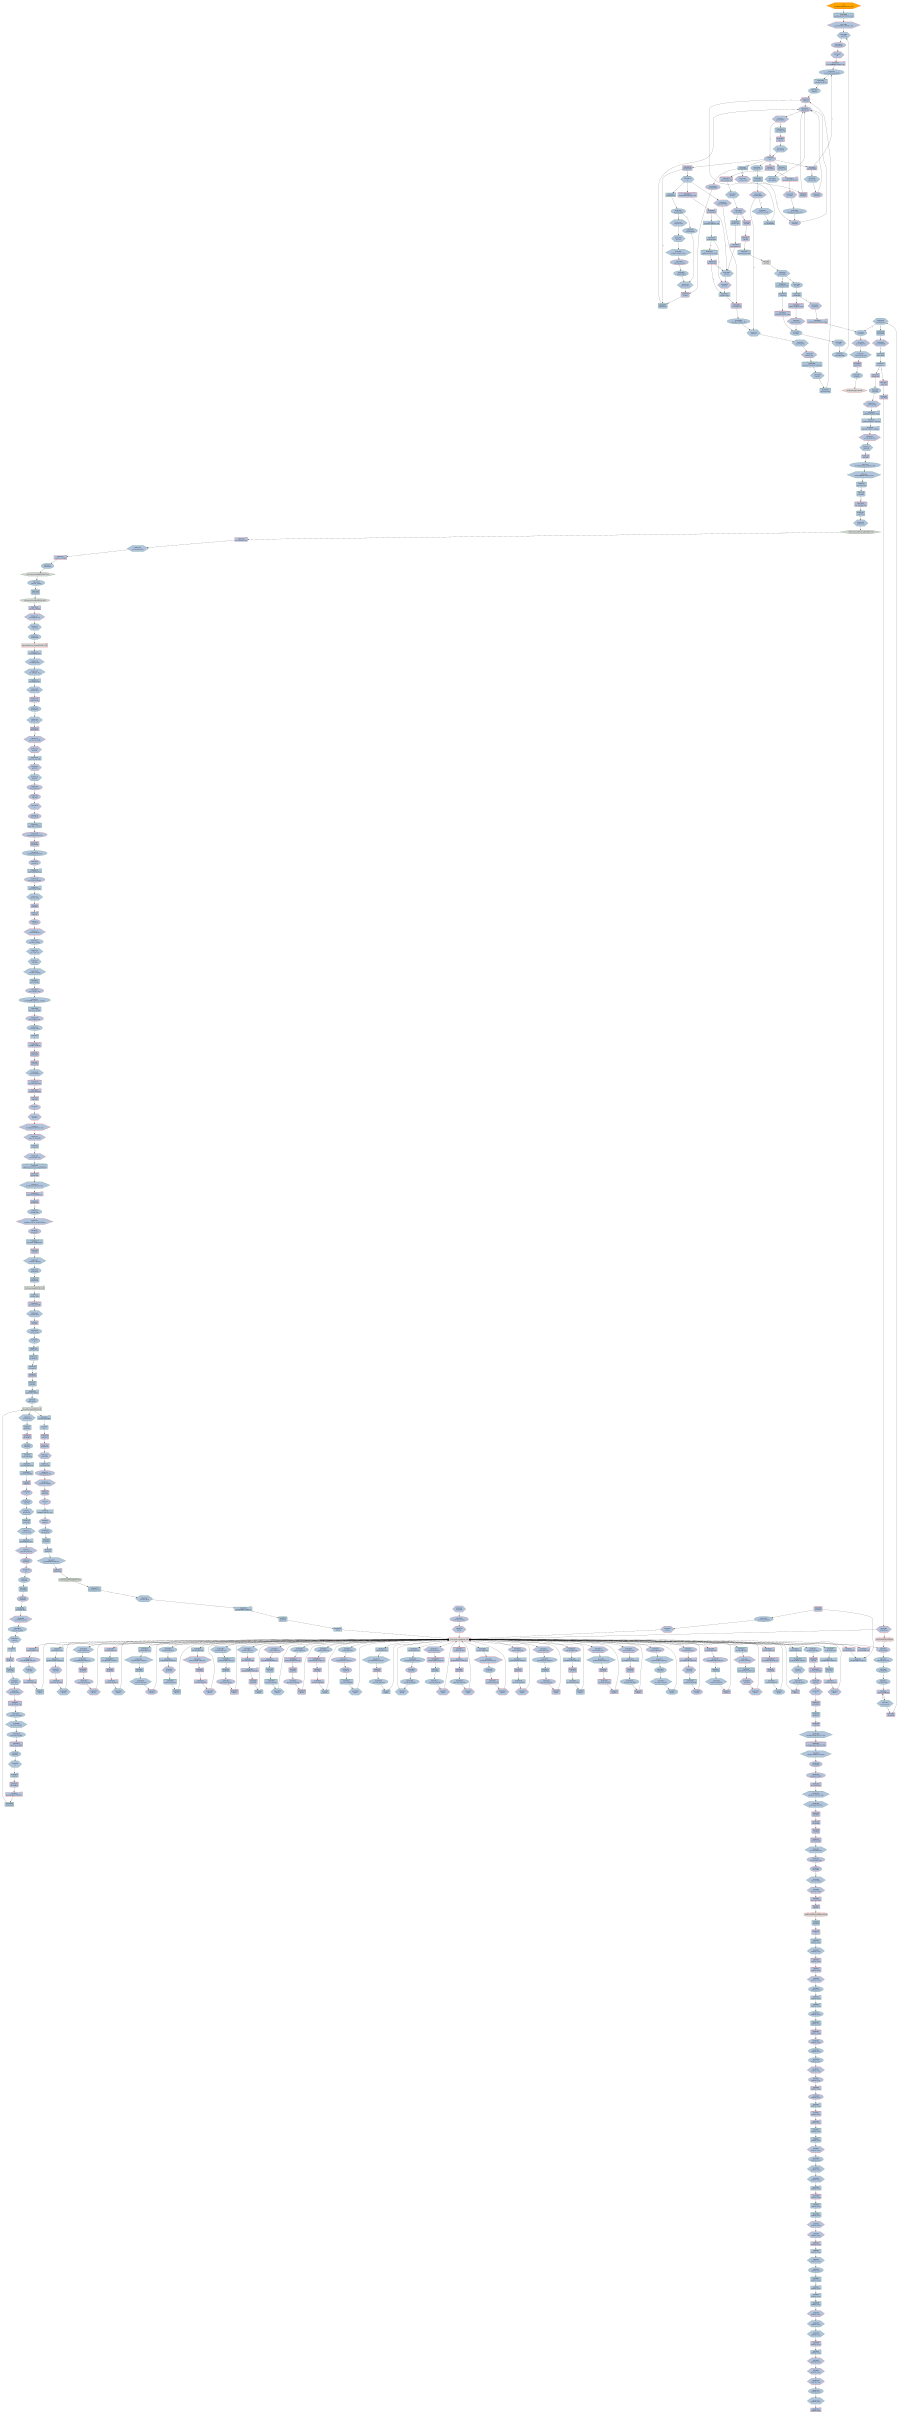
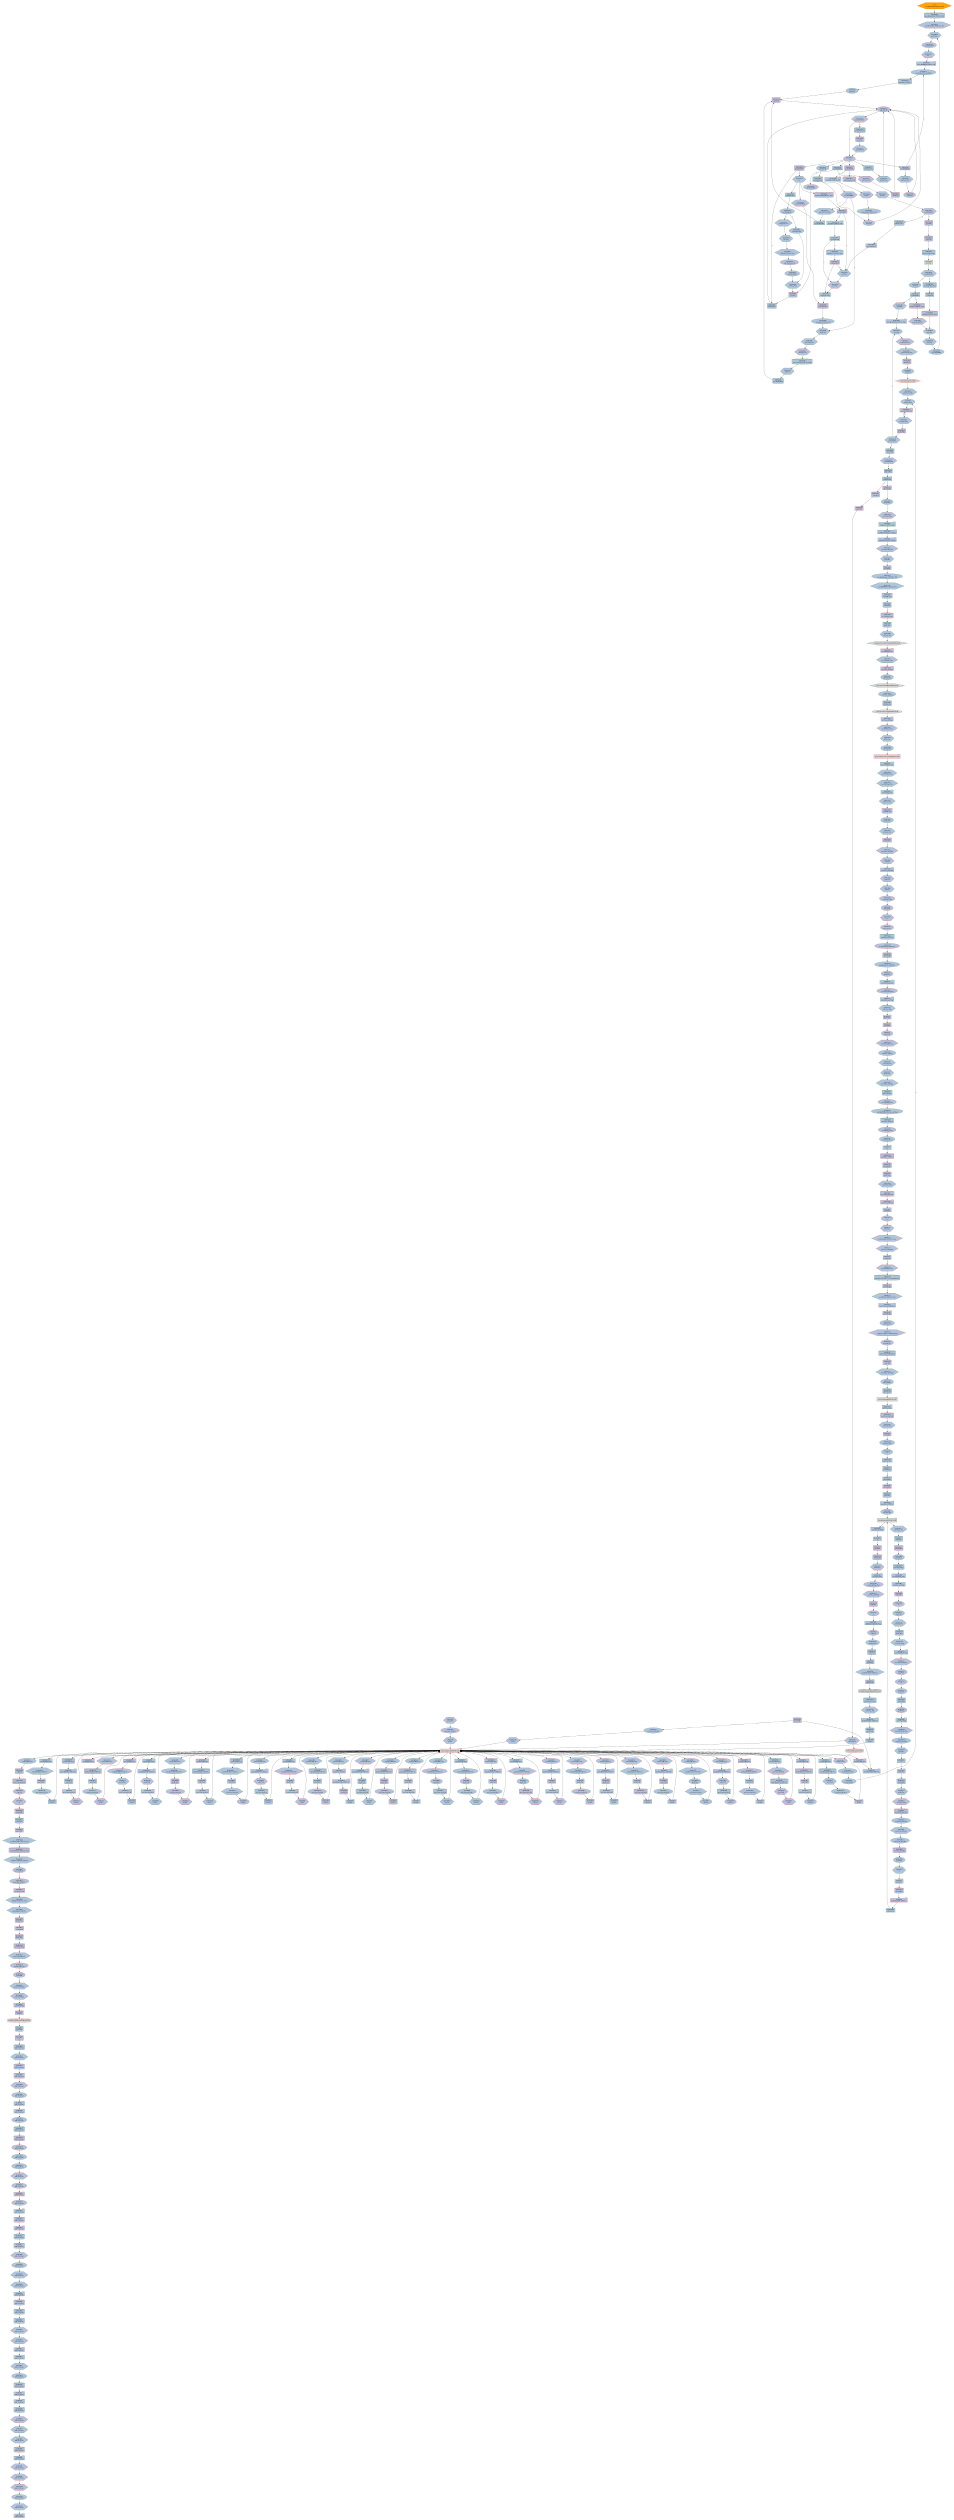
node "0x005400cb xchgl %eax, %ebp": added
